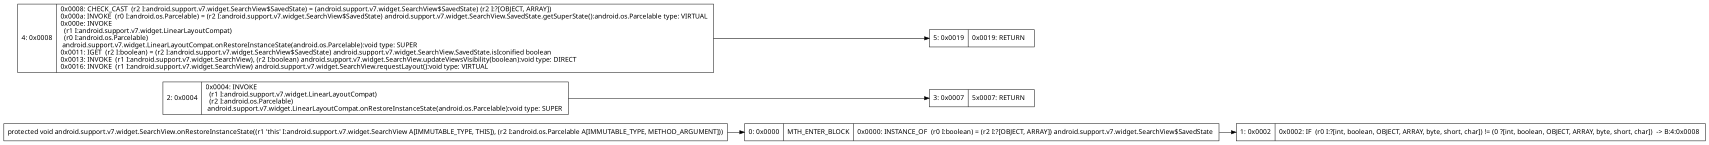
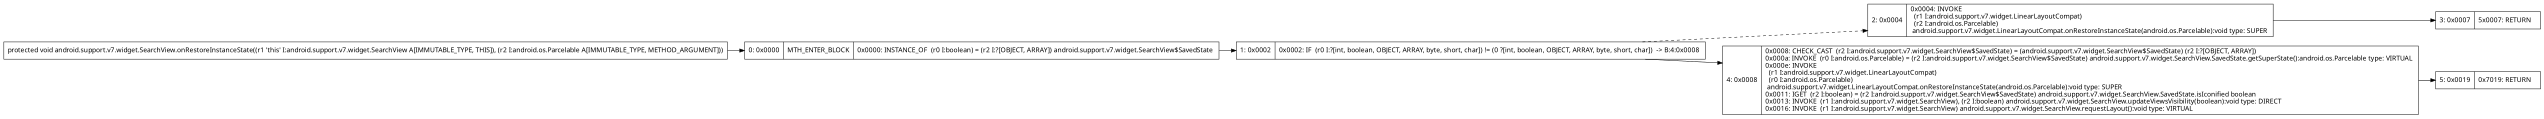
edge "1: 0x0002" -> "2: 0x0004": added
node "5: 0x0019": text "0x0019: RETURN" -> "0x7019: RETURN"
edge "1: 0x0002" -> "4: 0x0008": added
